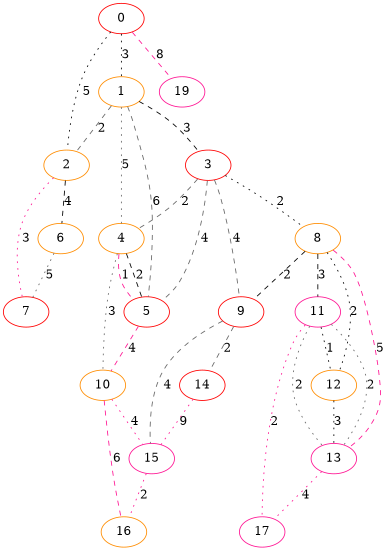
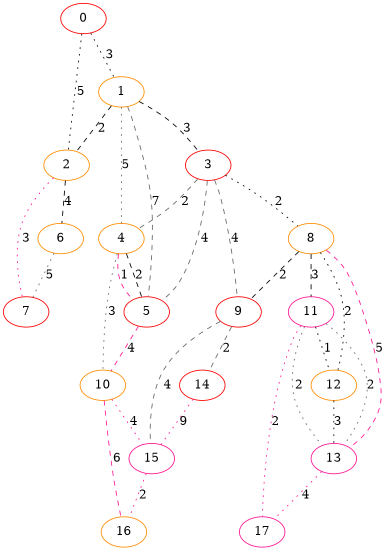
node "19": removed
edge "1" -- "2": color gray40 -> black
edge "1" -- "5": label "6" -> "7"
